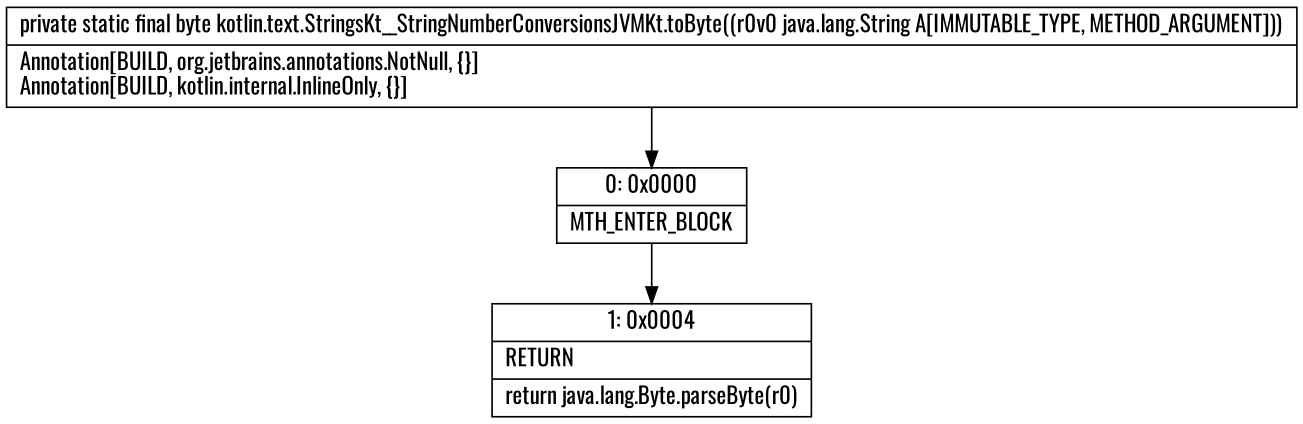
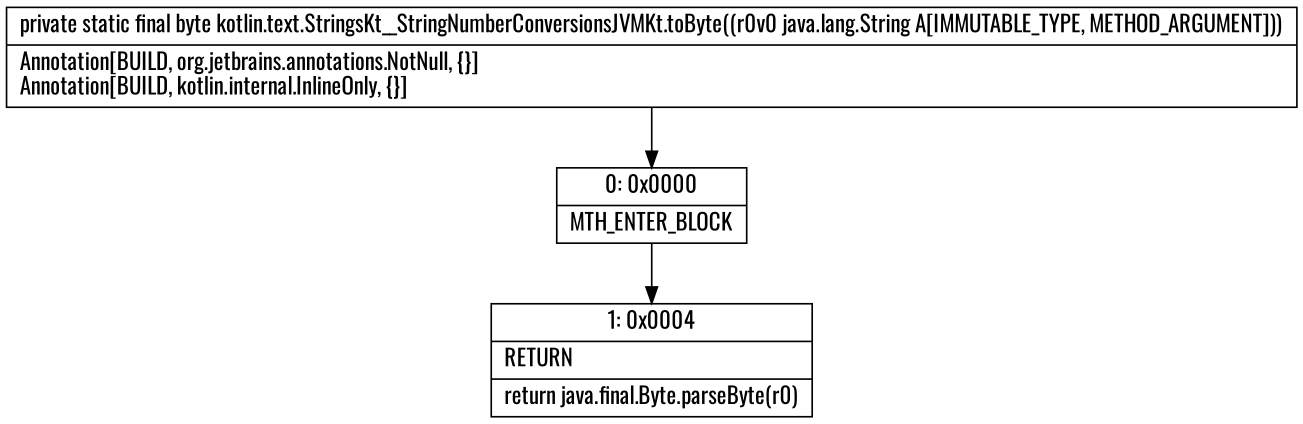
node "1: 0x0004": text "return java.lang.Byte.parseByte(r0)" -> "return java.final.Byte.parseByte(r0)"
